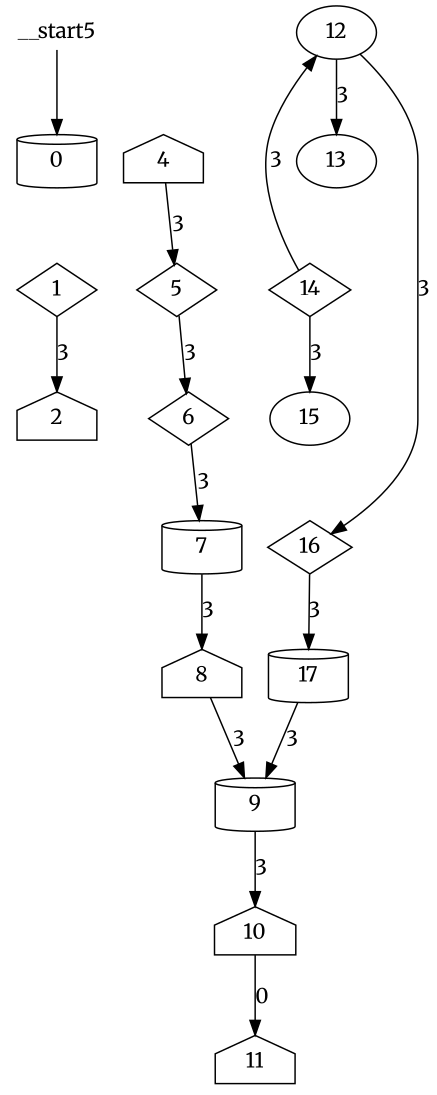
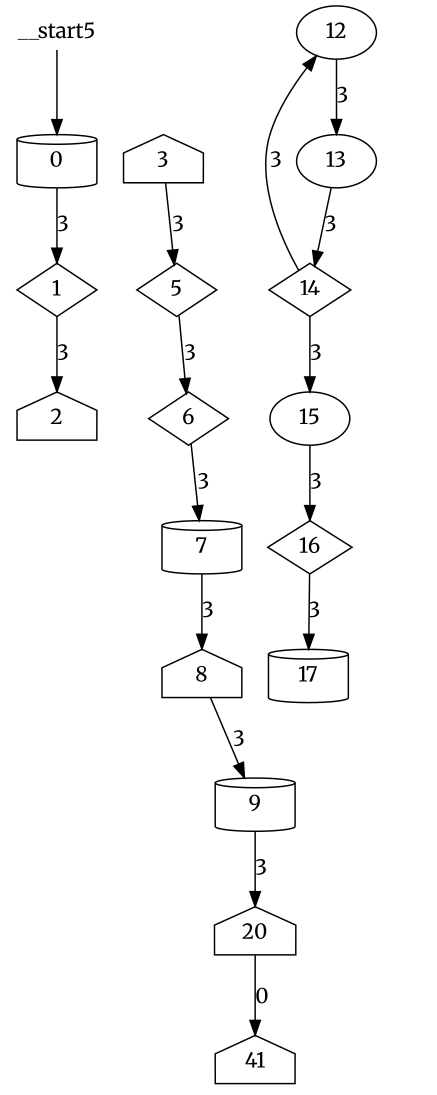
node "4": label "4" -> "3"
edge "0" -> "1": added, label "3"
edge "13" -> "14": added, label "3"
edge "12" -> "16": now "15" -> "16"
edge "17" -> "9": removed, label "3"
node "10": label "10" -> "20"
node "11": label "11" -> "41"
